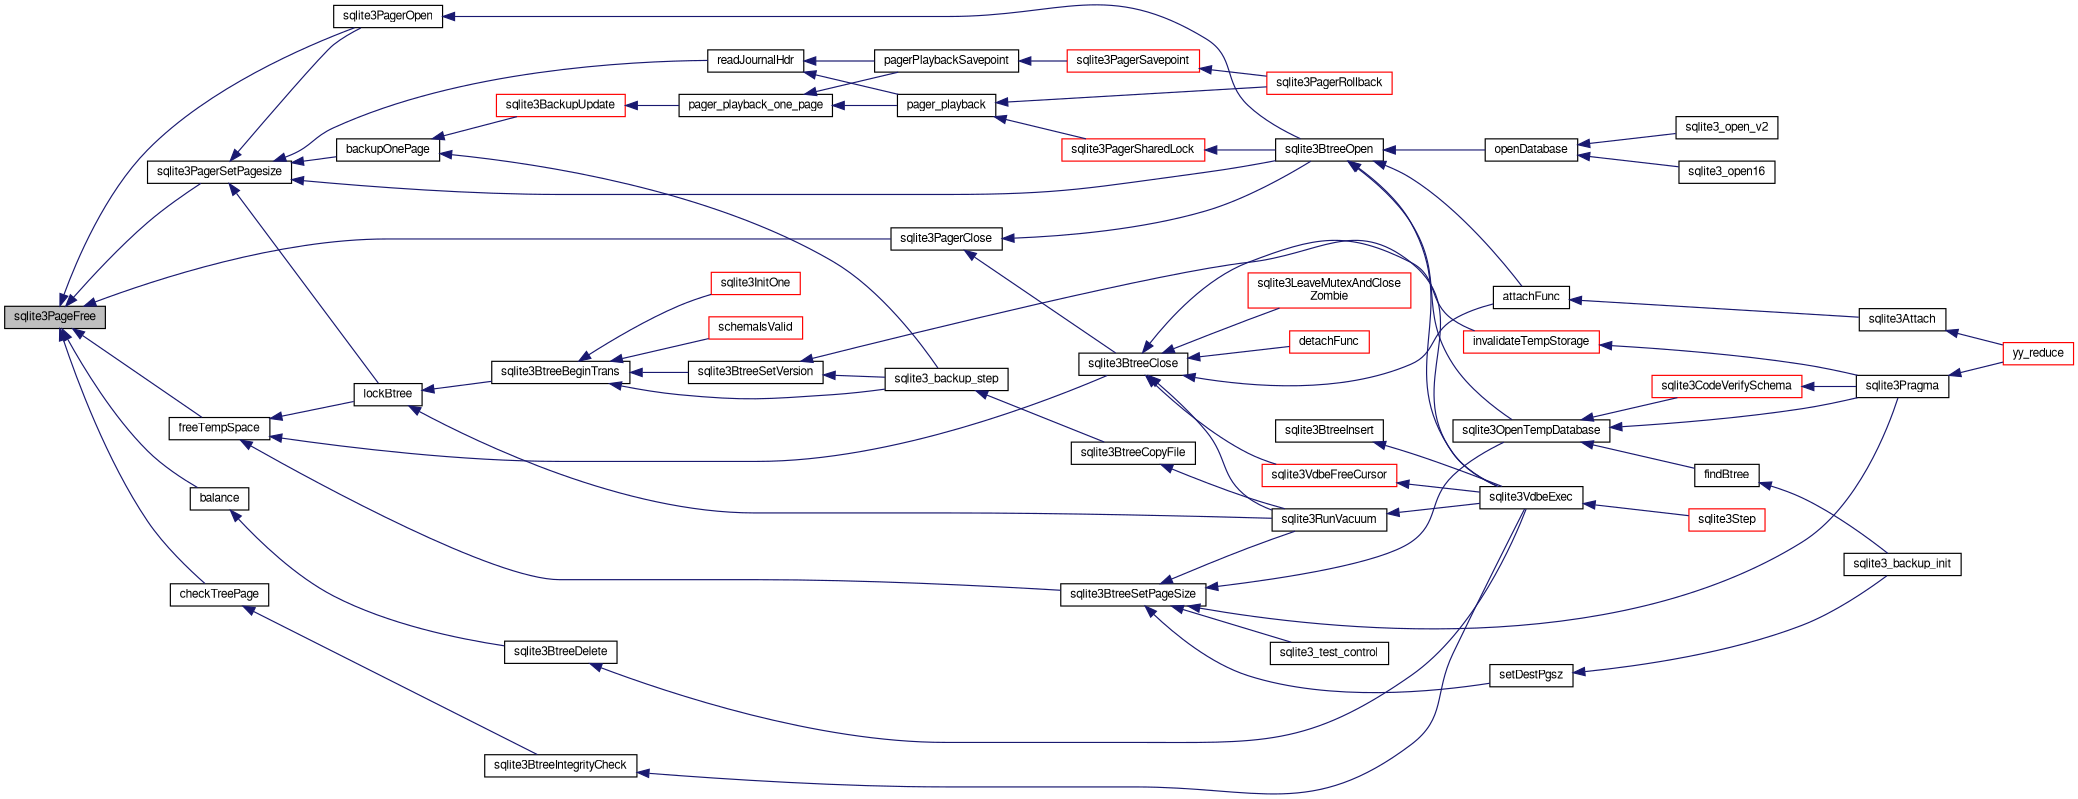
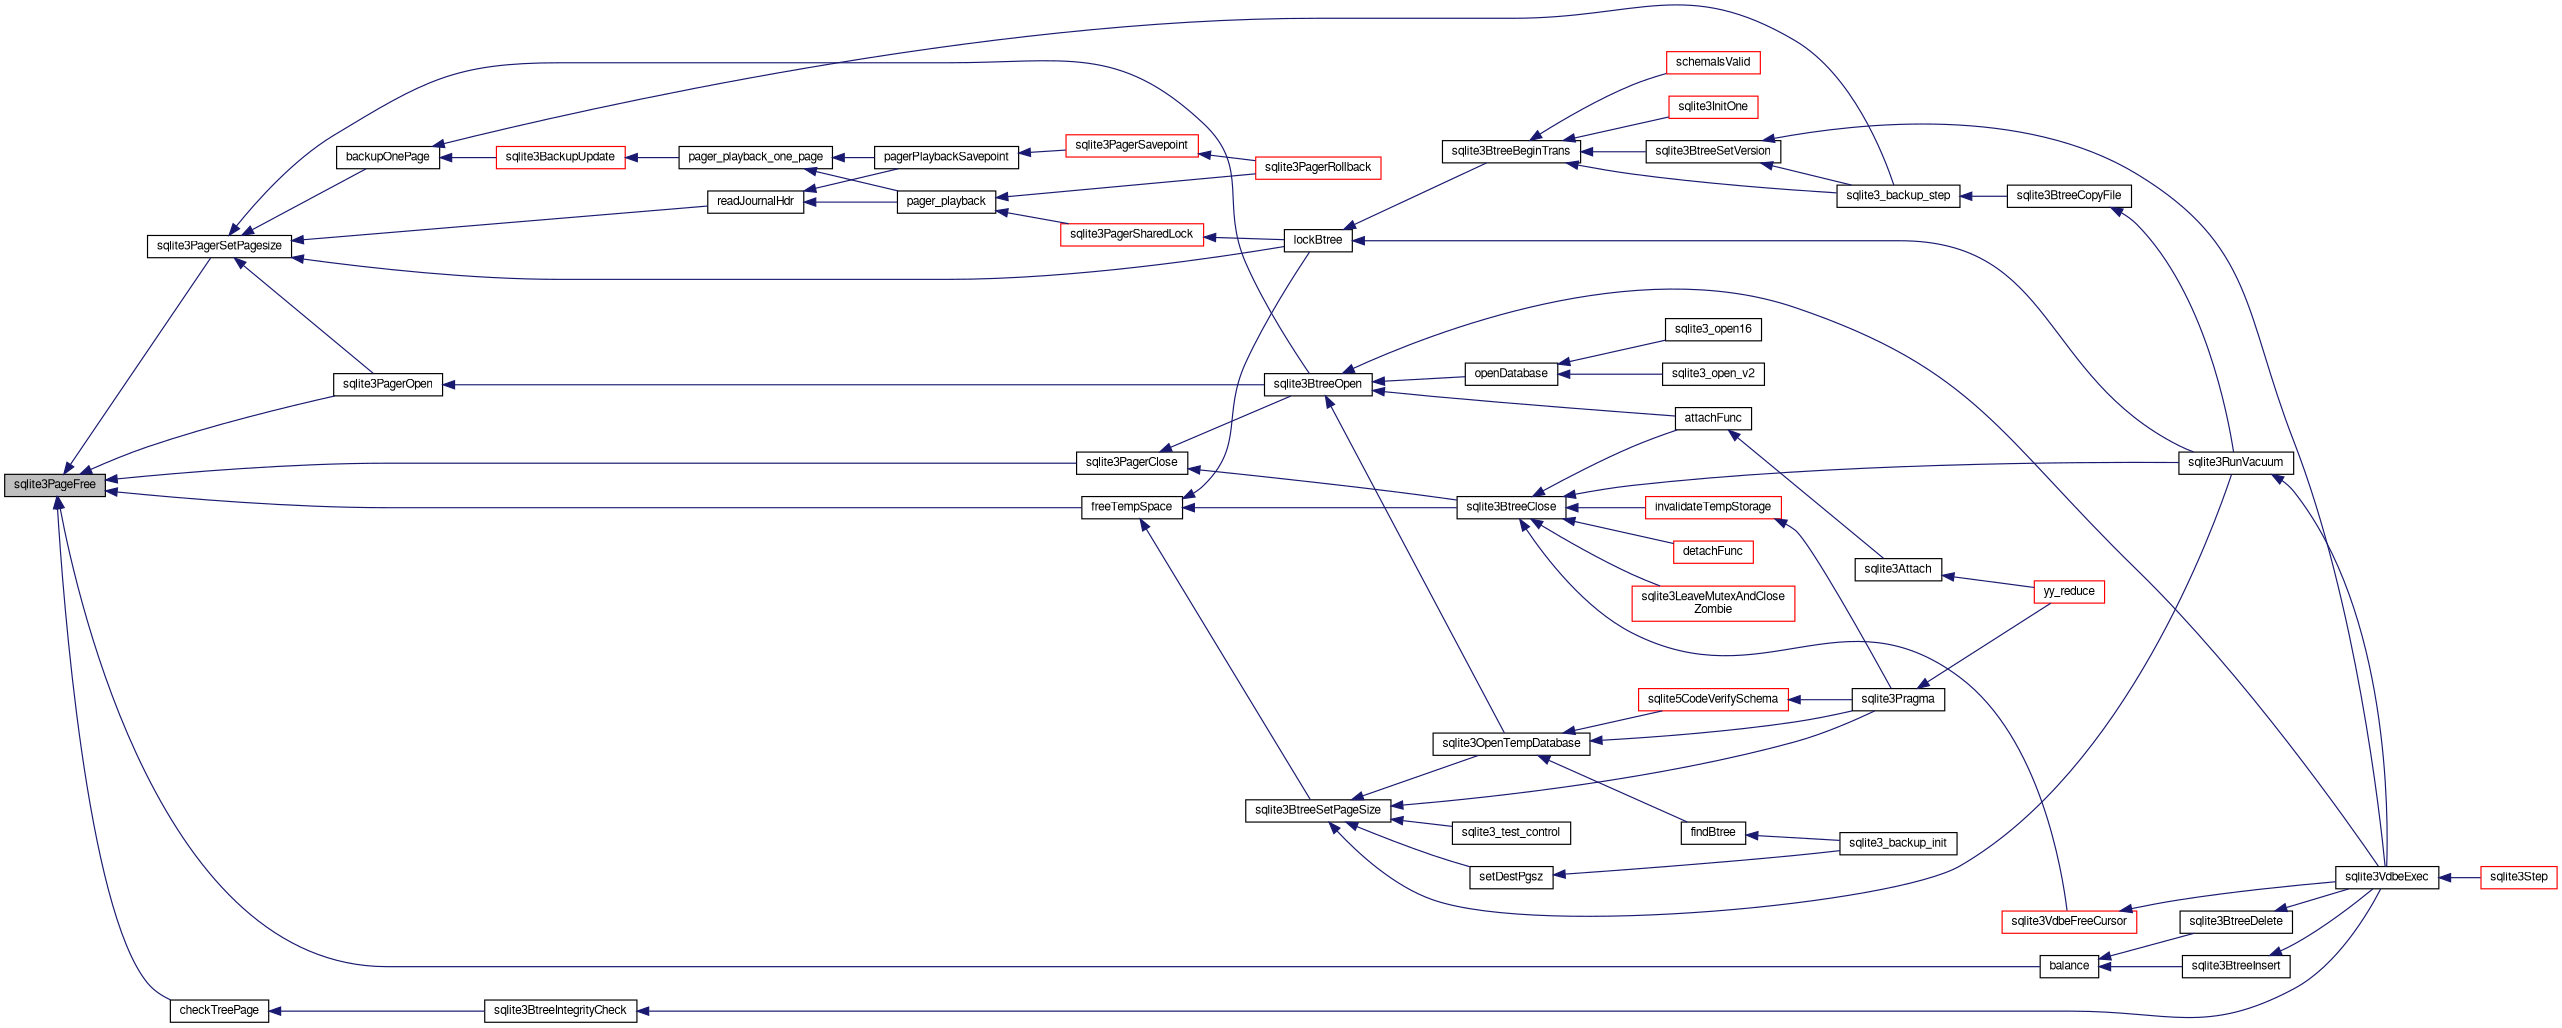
edge "sqlite3BtreeOpen" -> "sqlite3PagerSharedLock": now "lockBtree" -> "sqlite3PagerSharedLock"
node "sqlite3CodeVerifySchema": label "sqlite3CodeVerifySchema" -> "sqlite5CodeVerifySchema"
edge "sqlite3BtreeInsert" -> "balance": added
